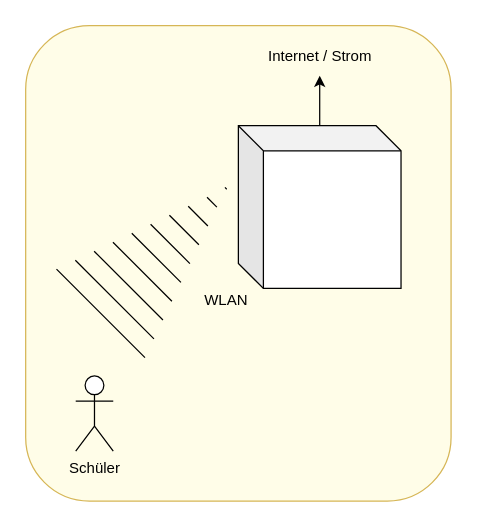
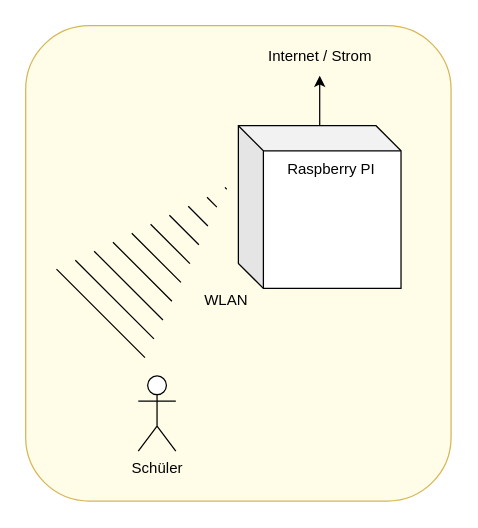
node "Raspberry PI": added
node "Schüler": moved (94, 413) -> (157, 413)
